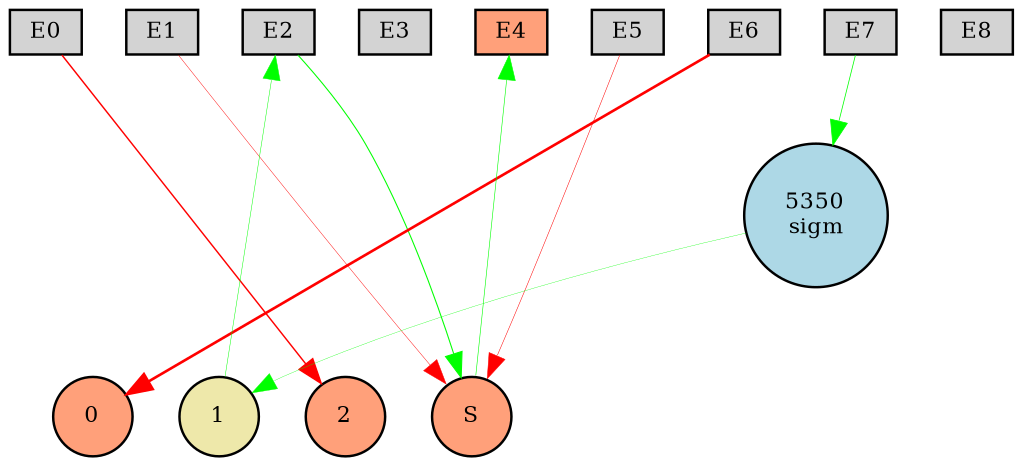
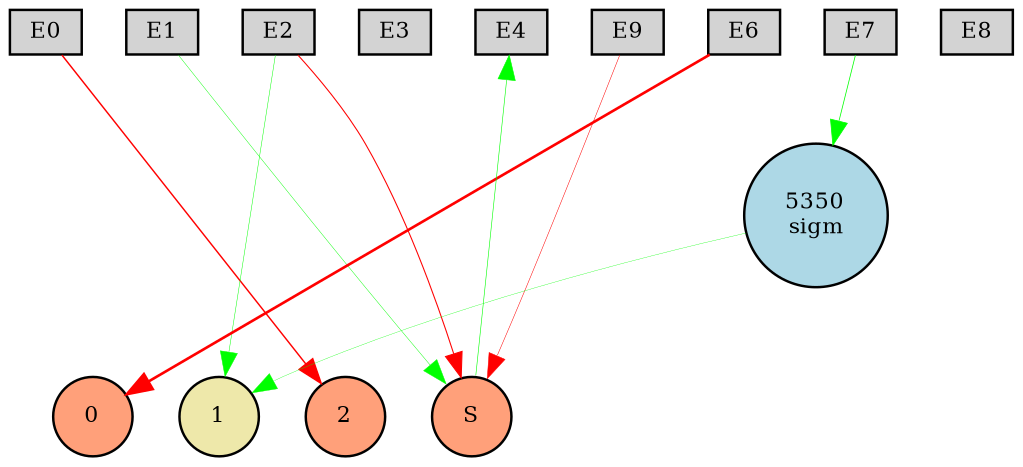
node "E4": fillcolor lightsalmon -> lightgray
node "E5": label "E5" -> "E9"
edge "E2" -> "S": color green -> red
edge "E1" -> "S": color red -> green
edge "1" -> "E2": reversed
